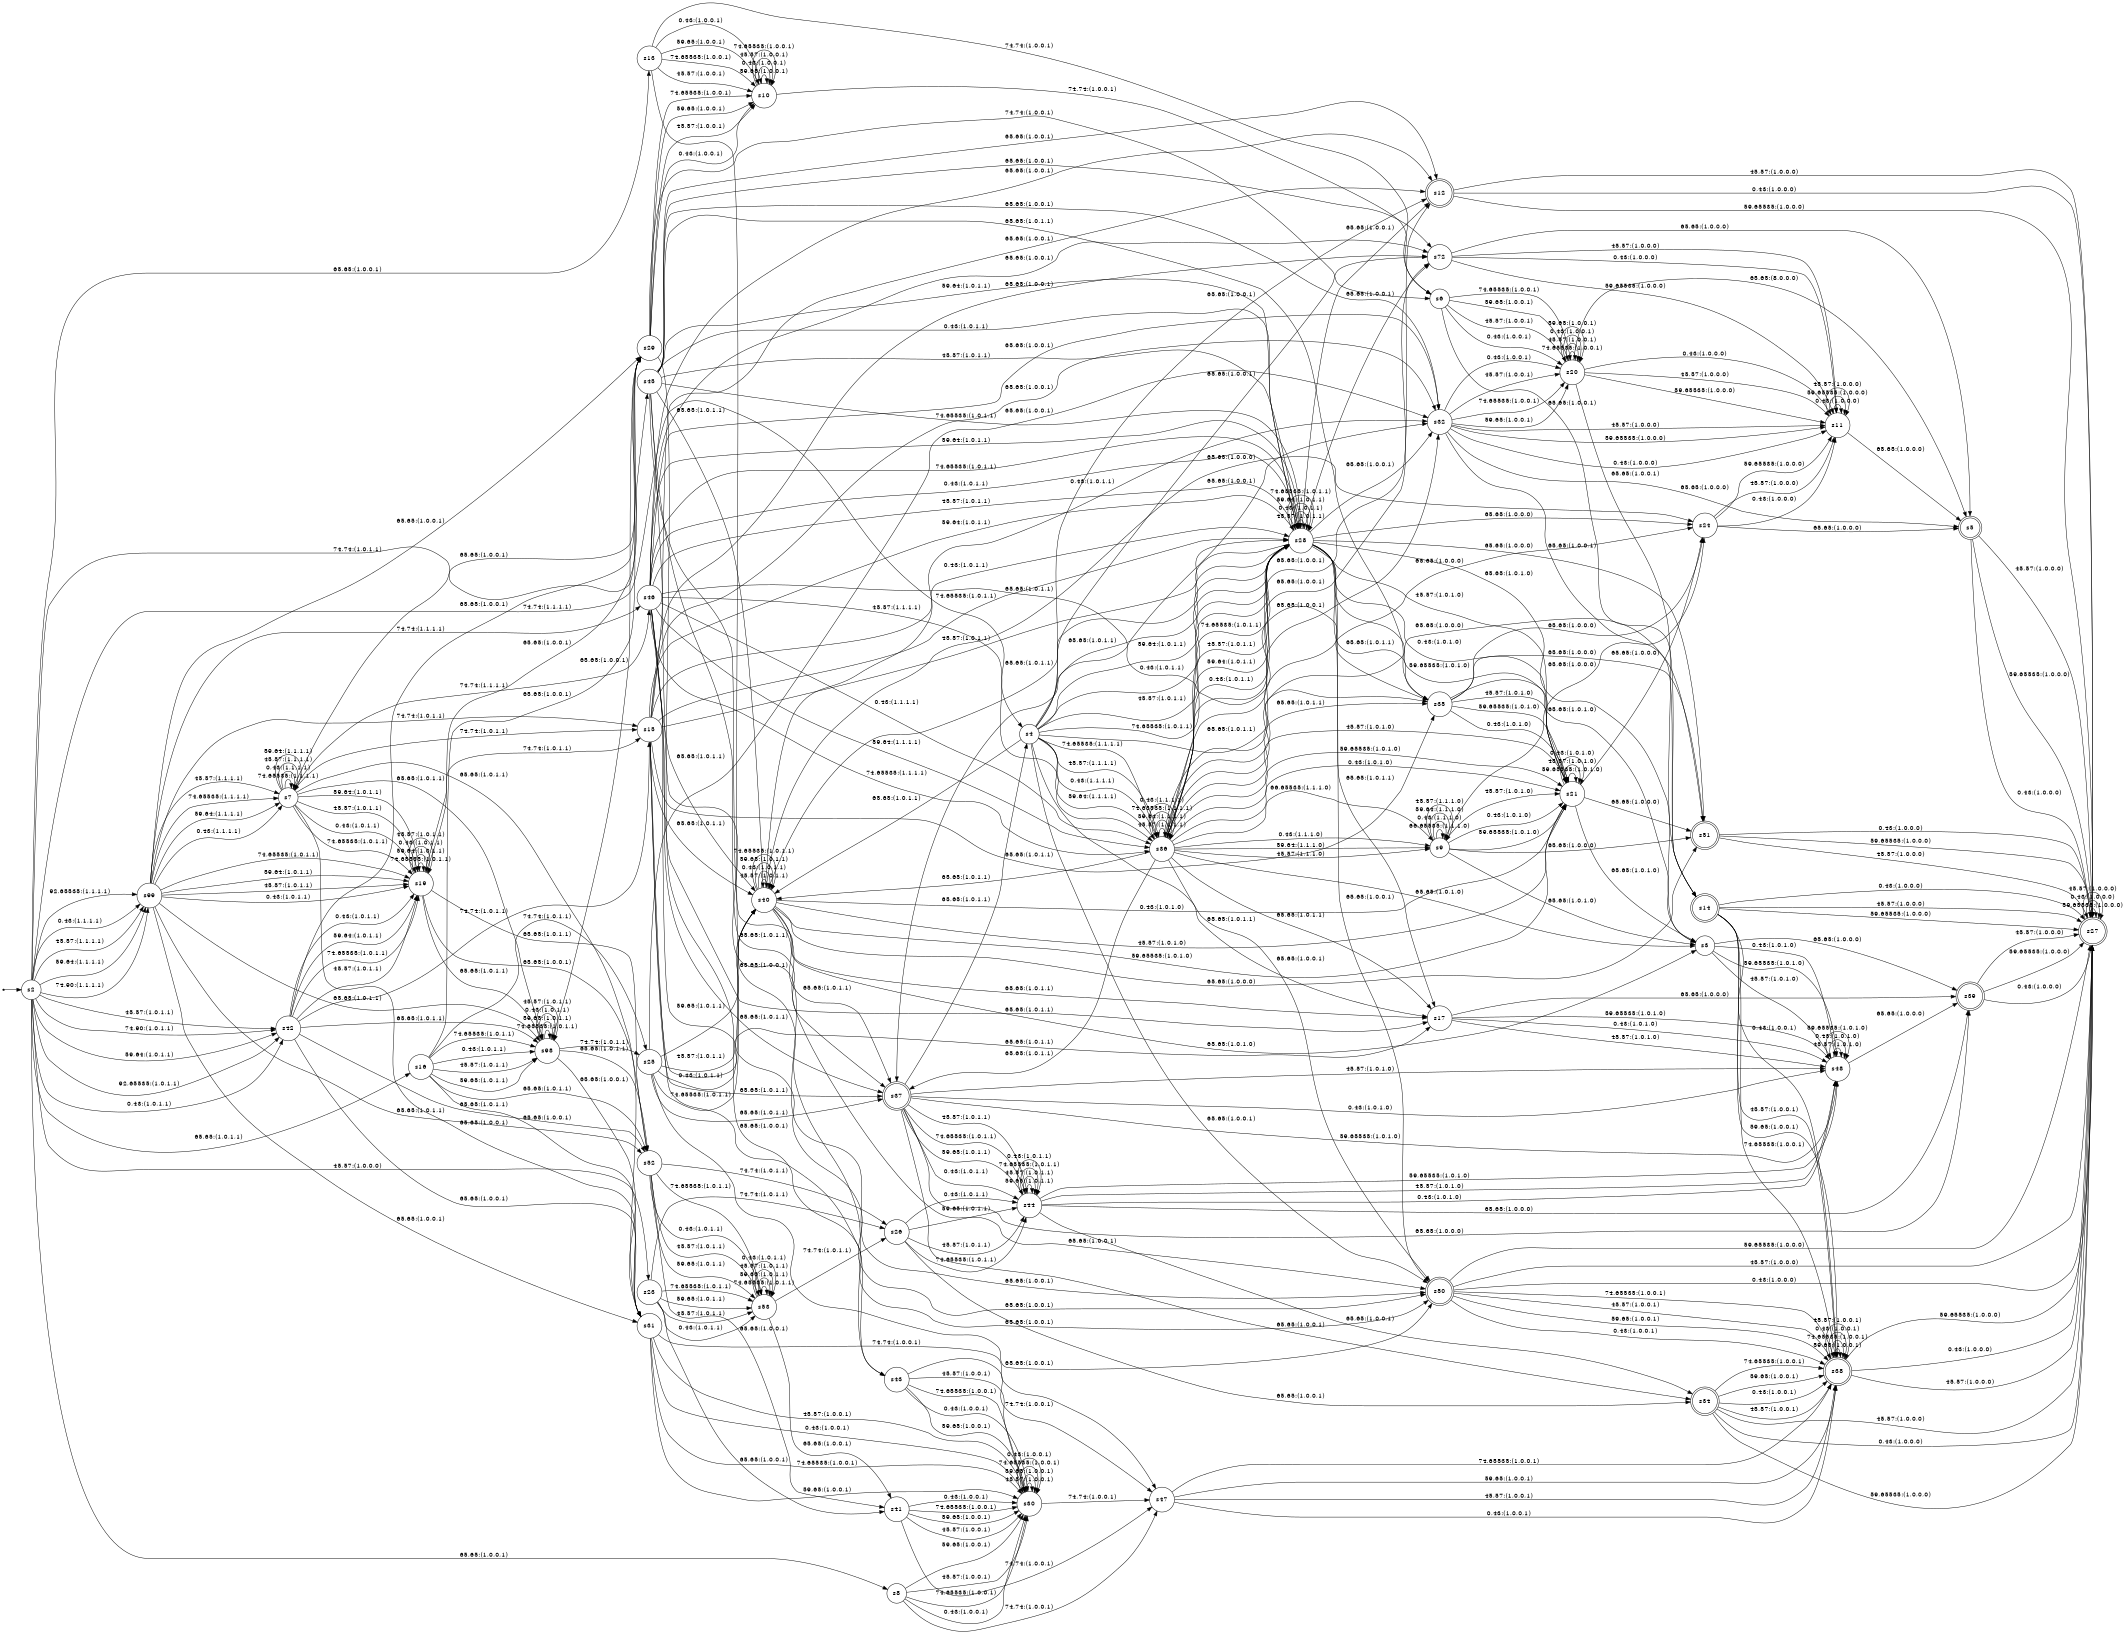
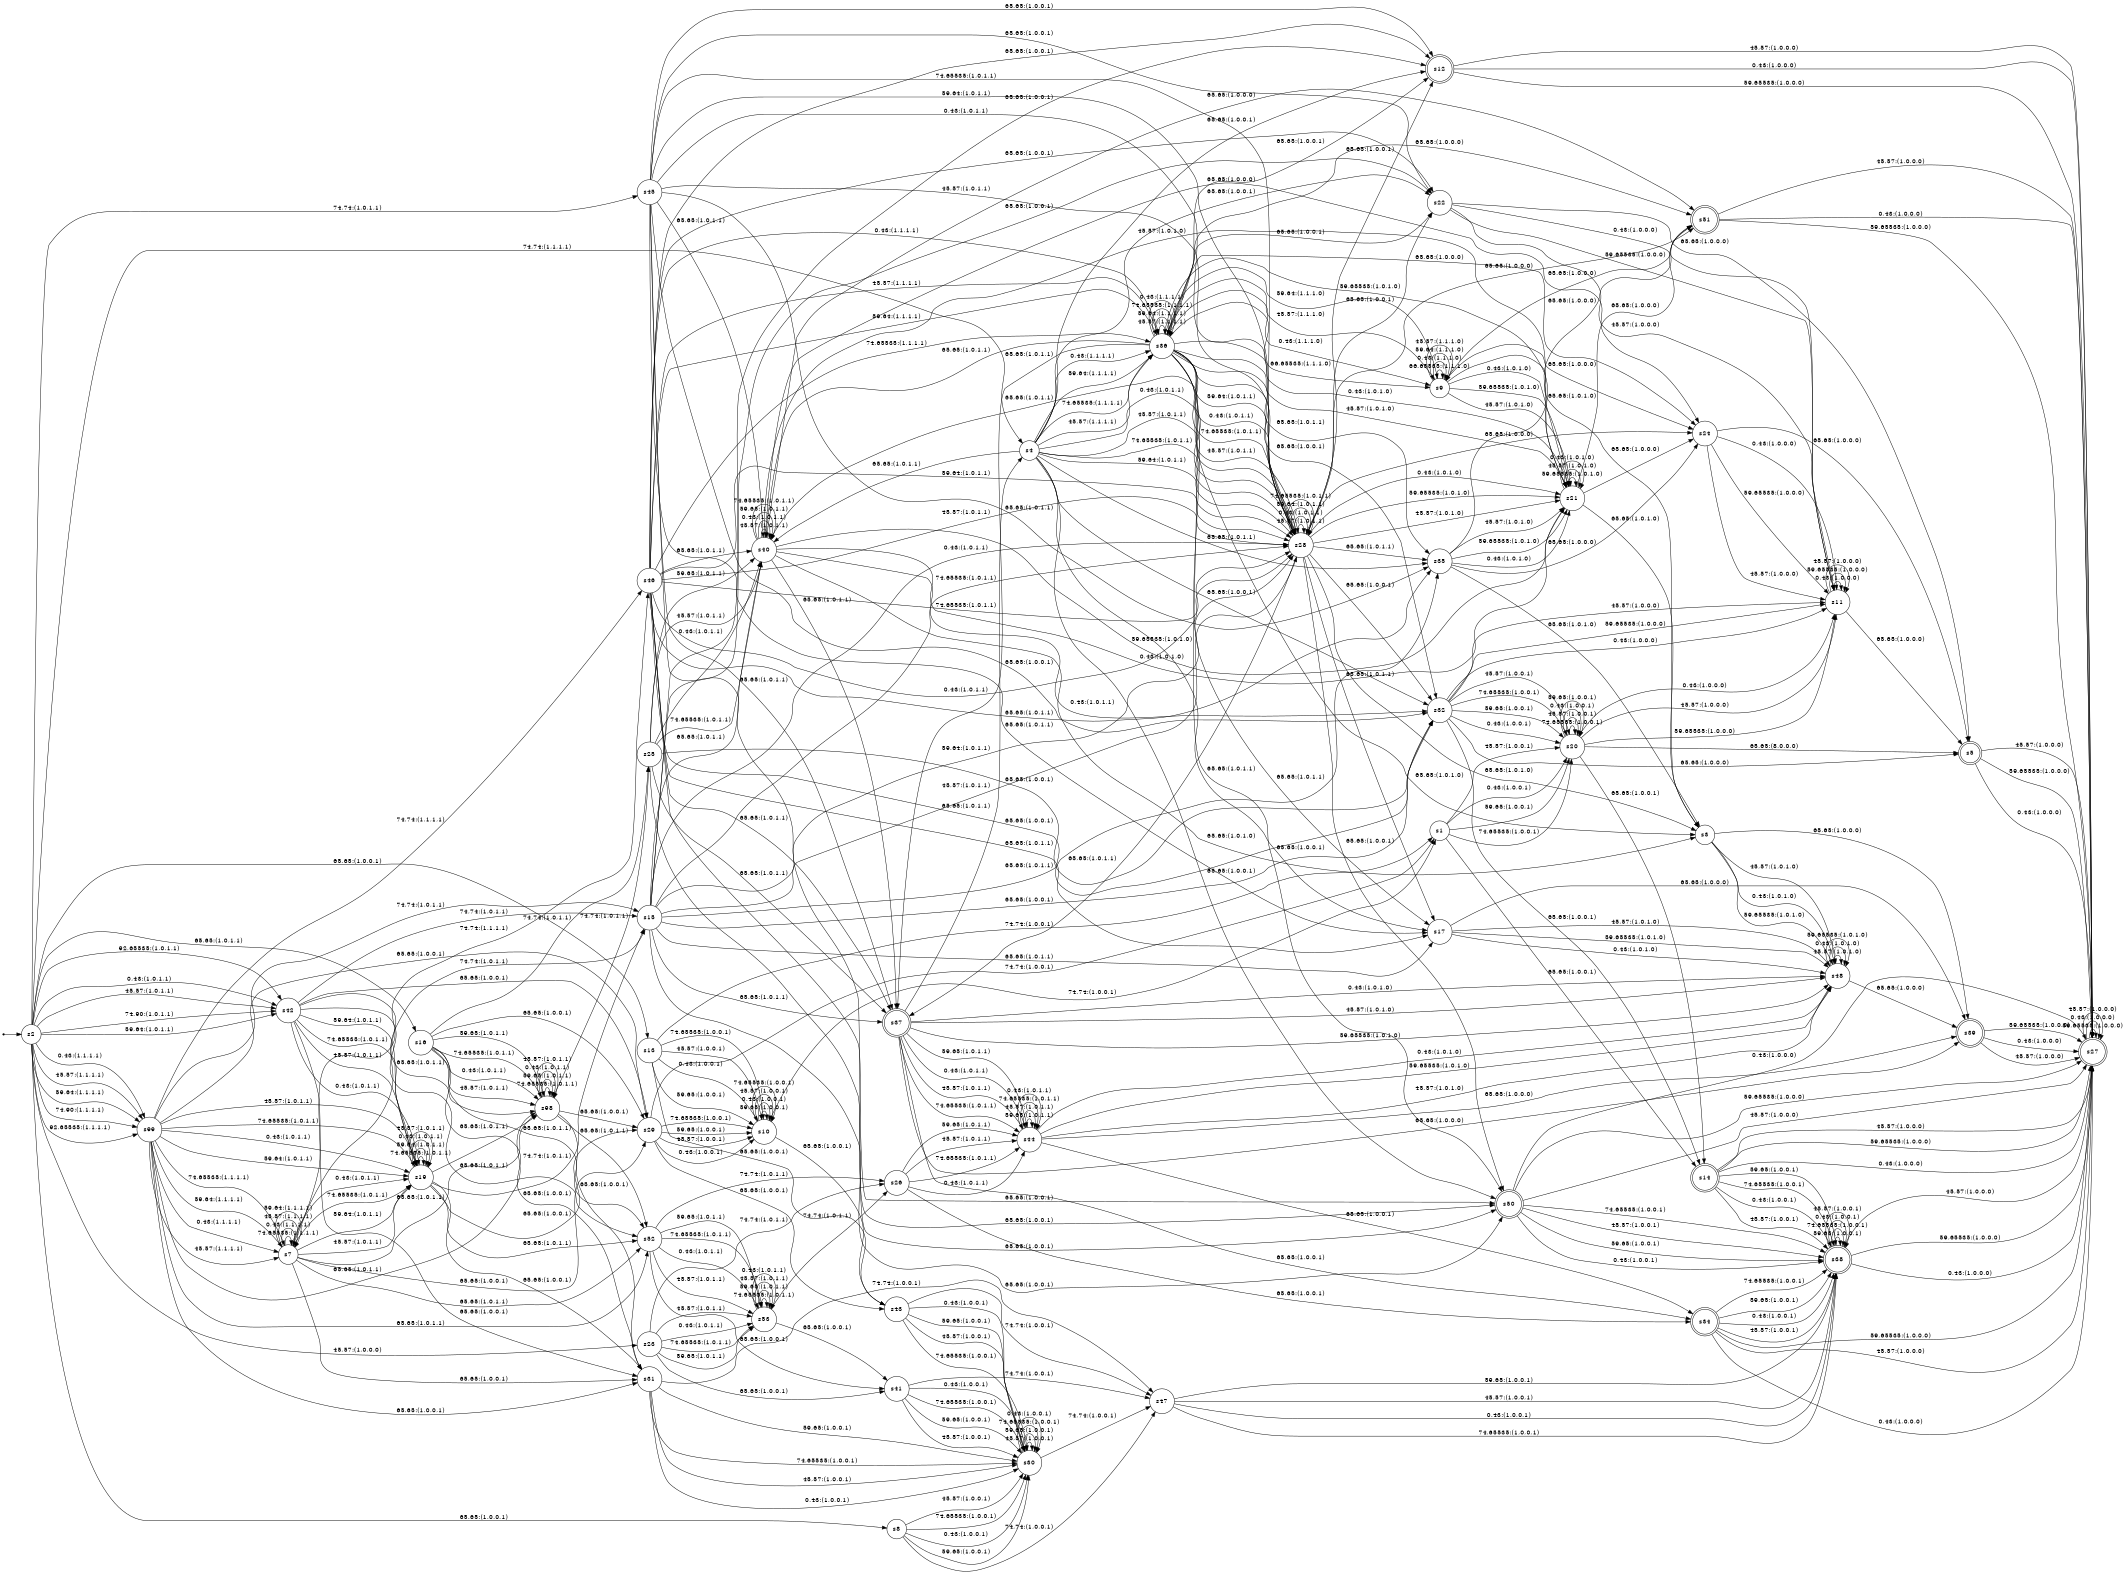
node "s72": label "s72" -> "s22"
node "s6": label "s6" -> "s1"
edge "s10" -> "s43": added, label "65,65:(1,0,0,1)"
edge "s40" -> "s50": removed, label "65,65:(1,0,0,1)"
